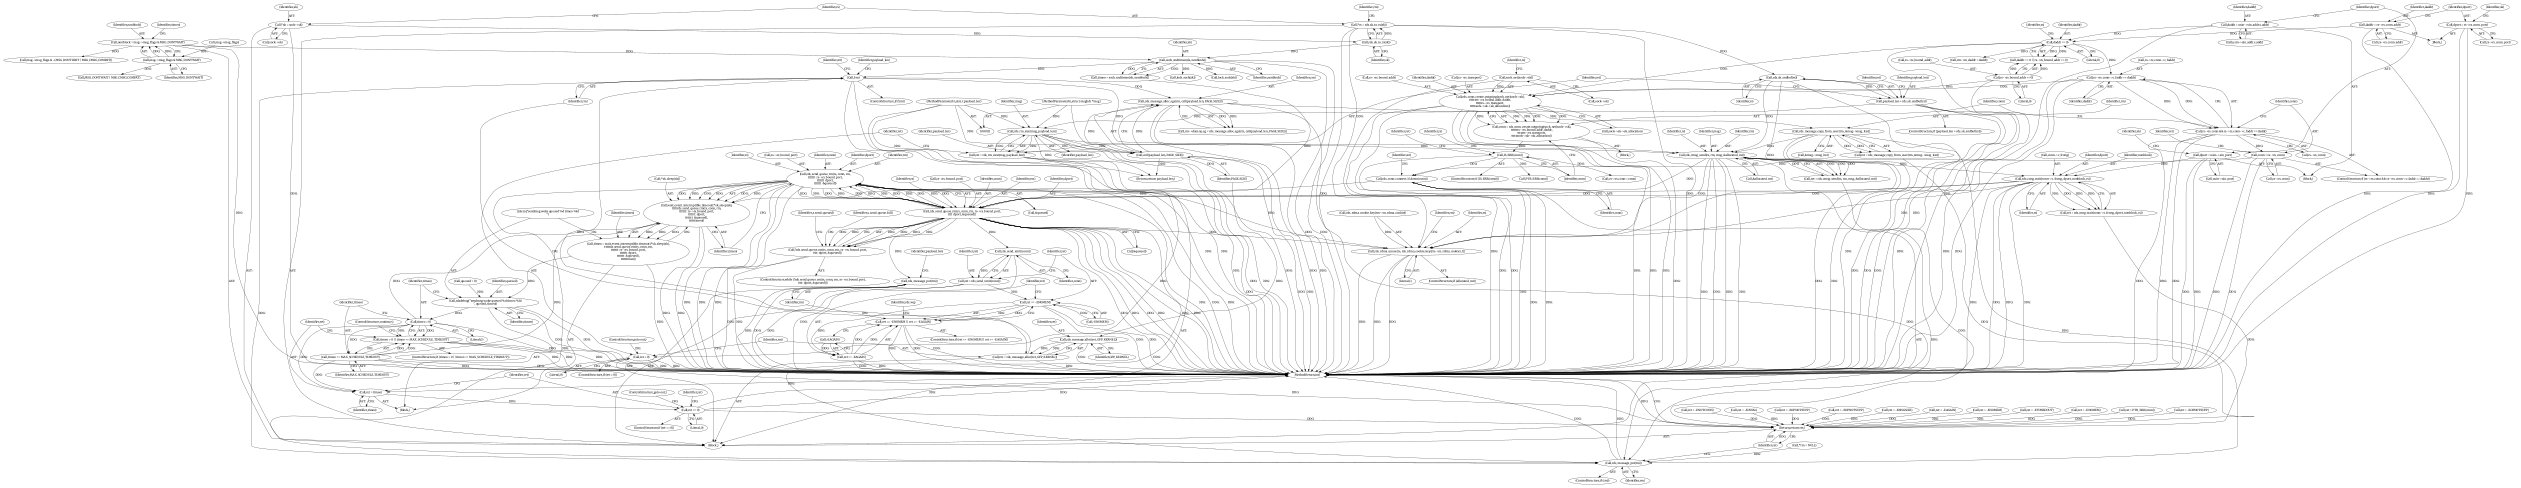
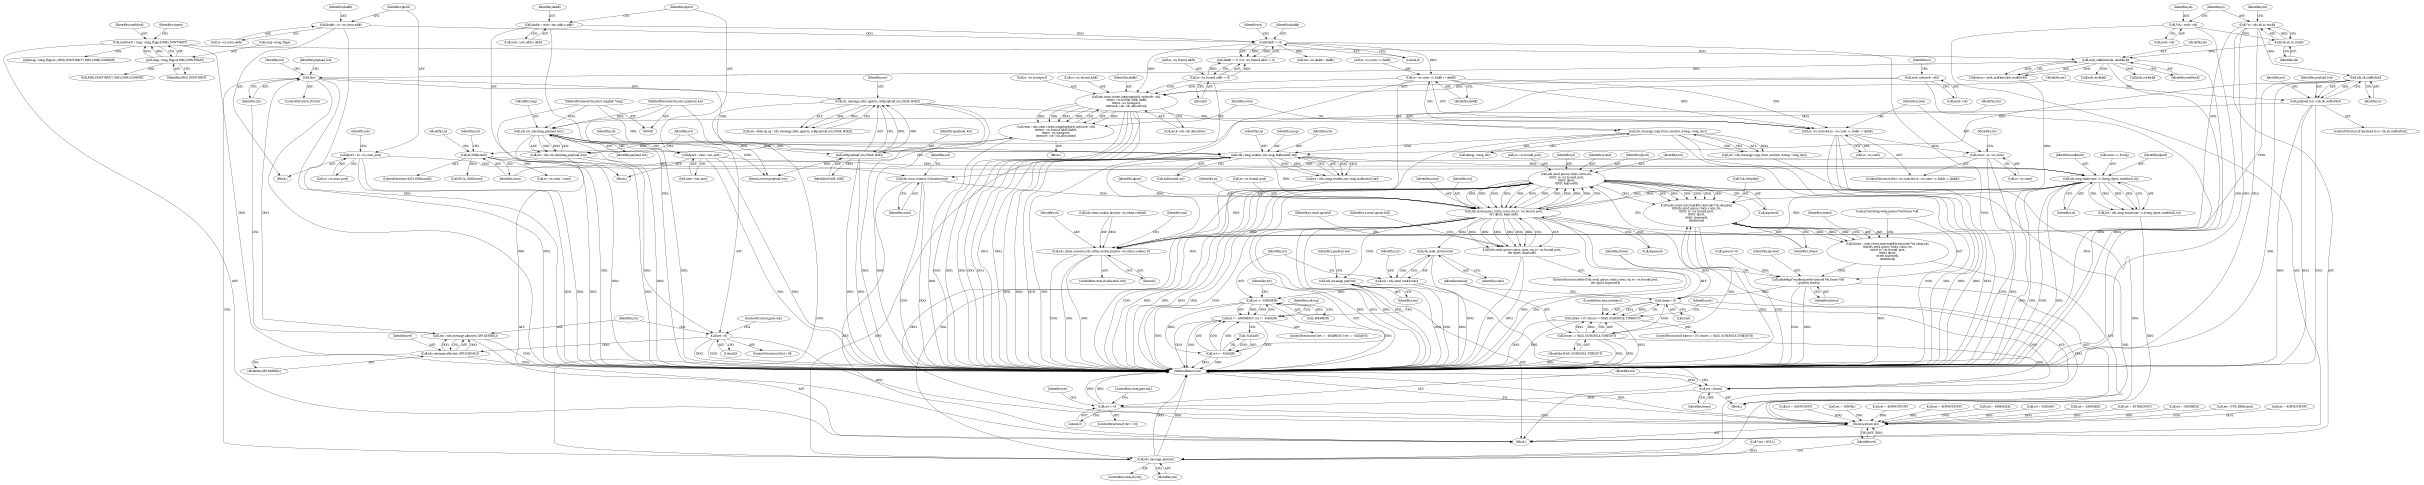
edge "(MethodParameterIn,size_t payload_len)" -> "(Call,ceil(payload_len, PAGE_SIZE))": removed, label "DDG:"
edge "(MethodParameterIn,struct msghdr *msg)" -> "(Call,rds_cmsg_send(rs, rm, msg, &allocated_mr))": added, label "DDG:"
edge "(Call,dport = rs->rs_conn_port)" -> "(Call,rds_cong_wait(conn->c_fcong, dport, nonblock, rs))": added, label "DDG:"
node "(Call,PTR_ERR(conn))": label "(Call,PTR_ERR(conn))" -> "(Call,NULL_ERR(conn))"
edge "(Identifier,PAGE_SIZE)" -> "(Call,rds_message_alloc(ret, GFP_KERNEL))": now "(Call,ret < 0)" -> "(Call,rds_message_alloc(ret, GFP_KERNEL))"
edge "(Call,timeo > 0)" -> "(MethodReturn,int)": now "(Identifier,MAX_SCHEDULE_TIMEOUT)" -> "(MethodReturn,int)"
